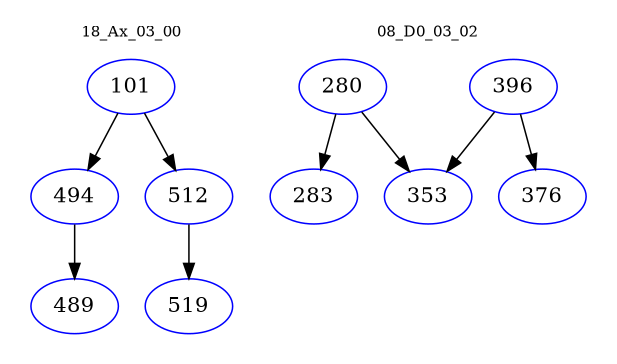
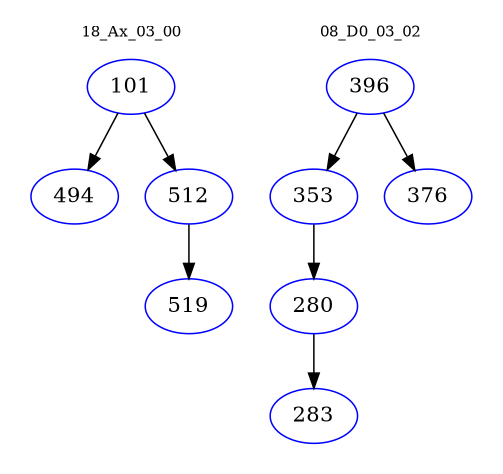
edge "280" -> "353": reversed
node "489": removed
